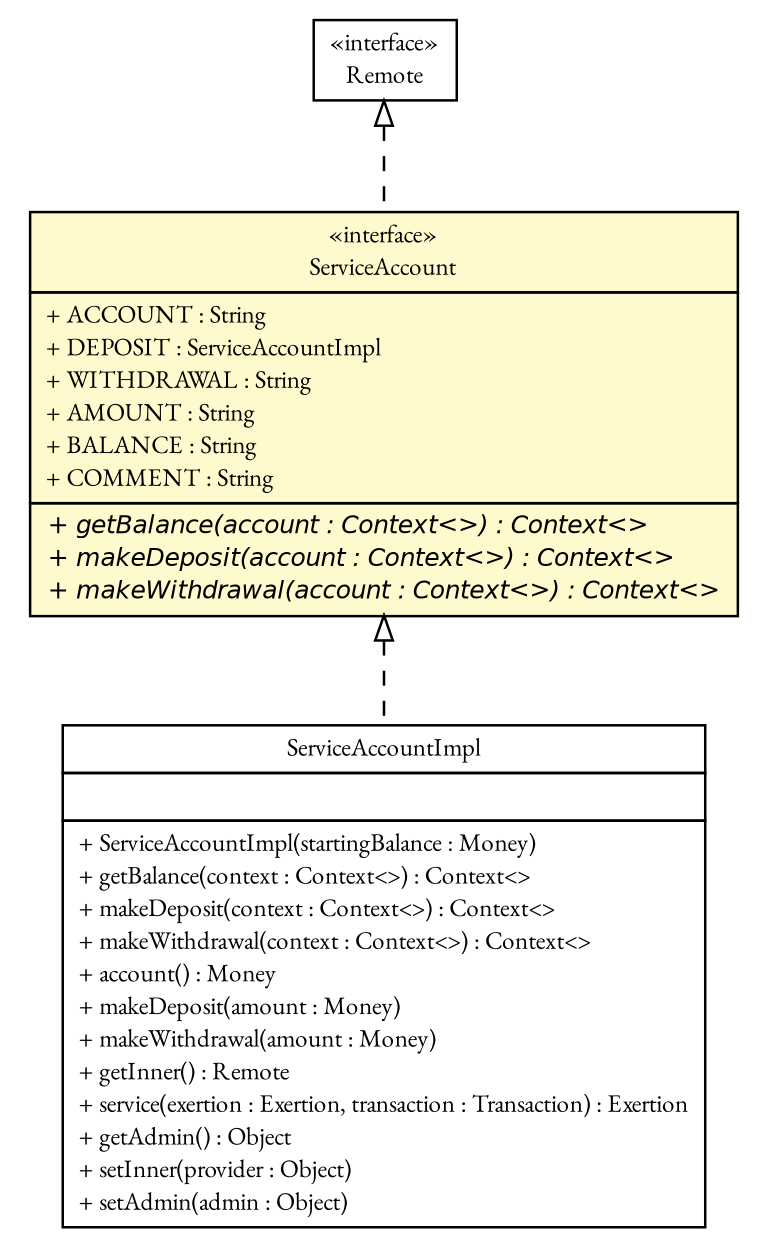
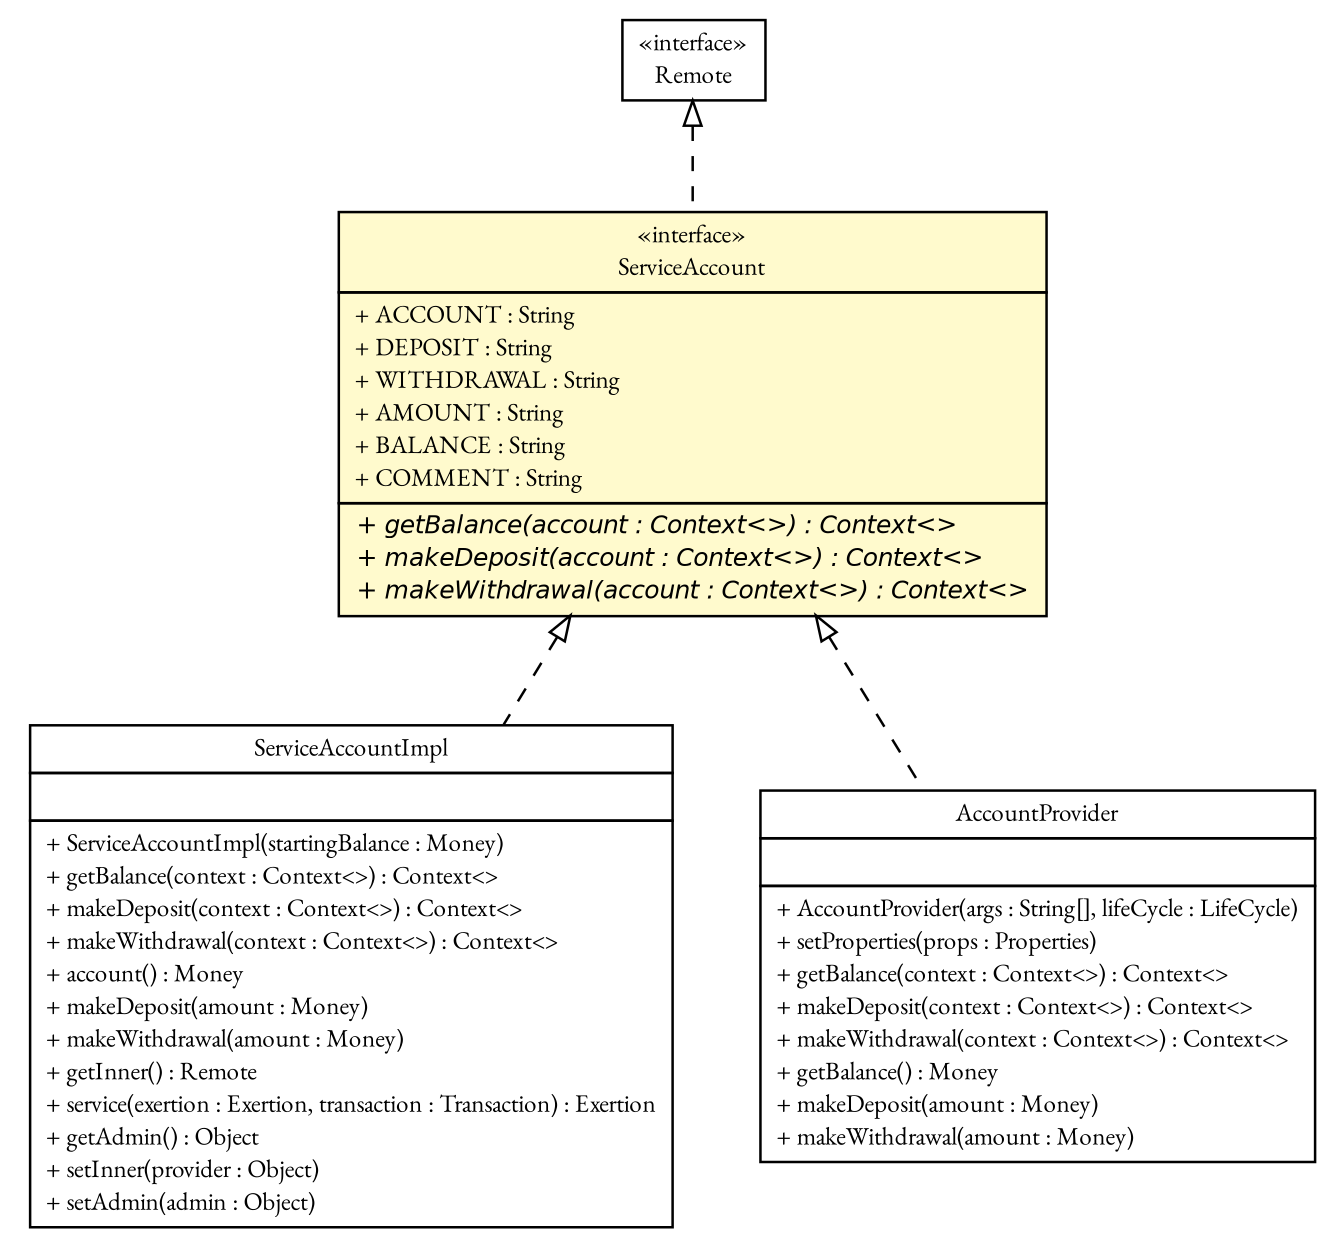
node "ServiceAccount": text "+ DEPOSIT : ServiceAccountImpl" -> "+ DEPOSIT : String"
node "AccountProvider": added
